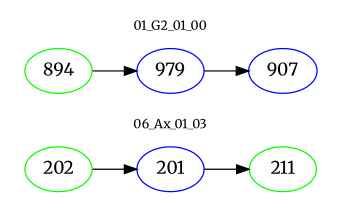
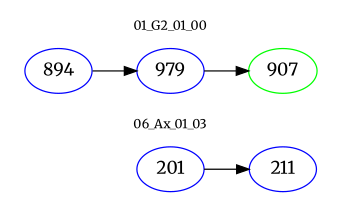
node "894": color green -> blue
node "907": color blue -> green
node "202": removed
node "211": color green -> blue
